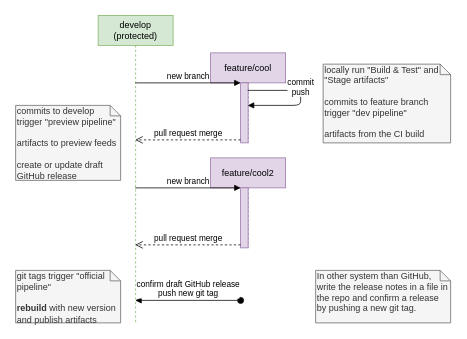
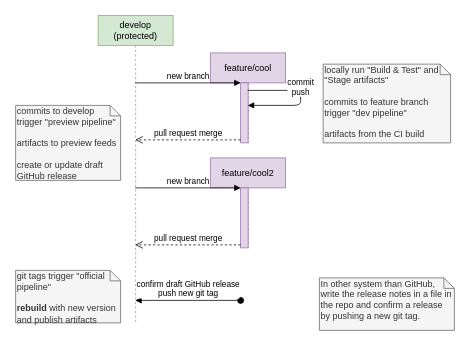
node "In other system than GitHub, write the release notes in a file in the repo and confirm a release by pushing a new git tag.": moved (383, 297) -> (387, 304)
